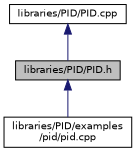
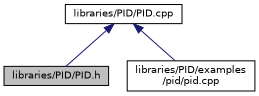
edge "libraries/PID/examples /pid/pid.cpp" -> "libraries/PID/PID.h": now "libraries/PID/examples /pid/pid.cpp" -> "libraries/PID/PID.cpp"
